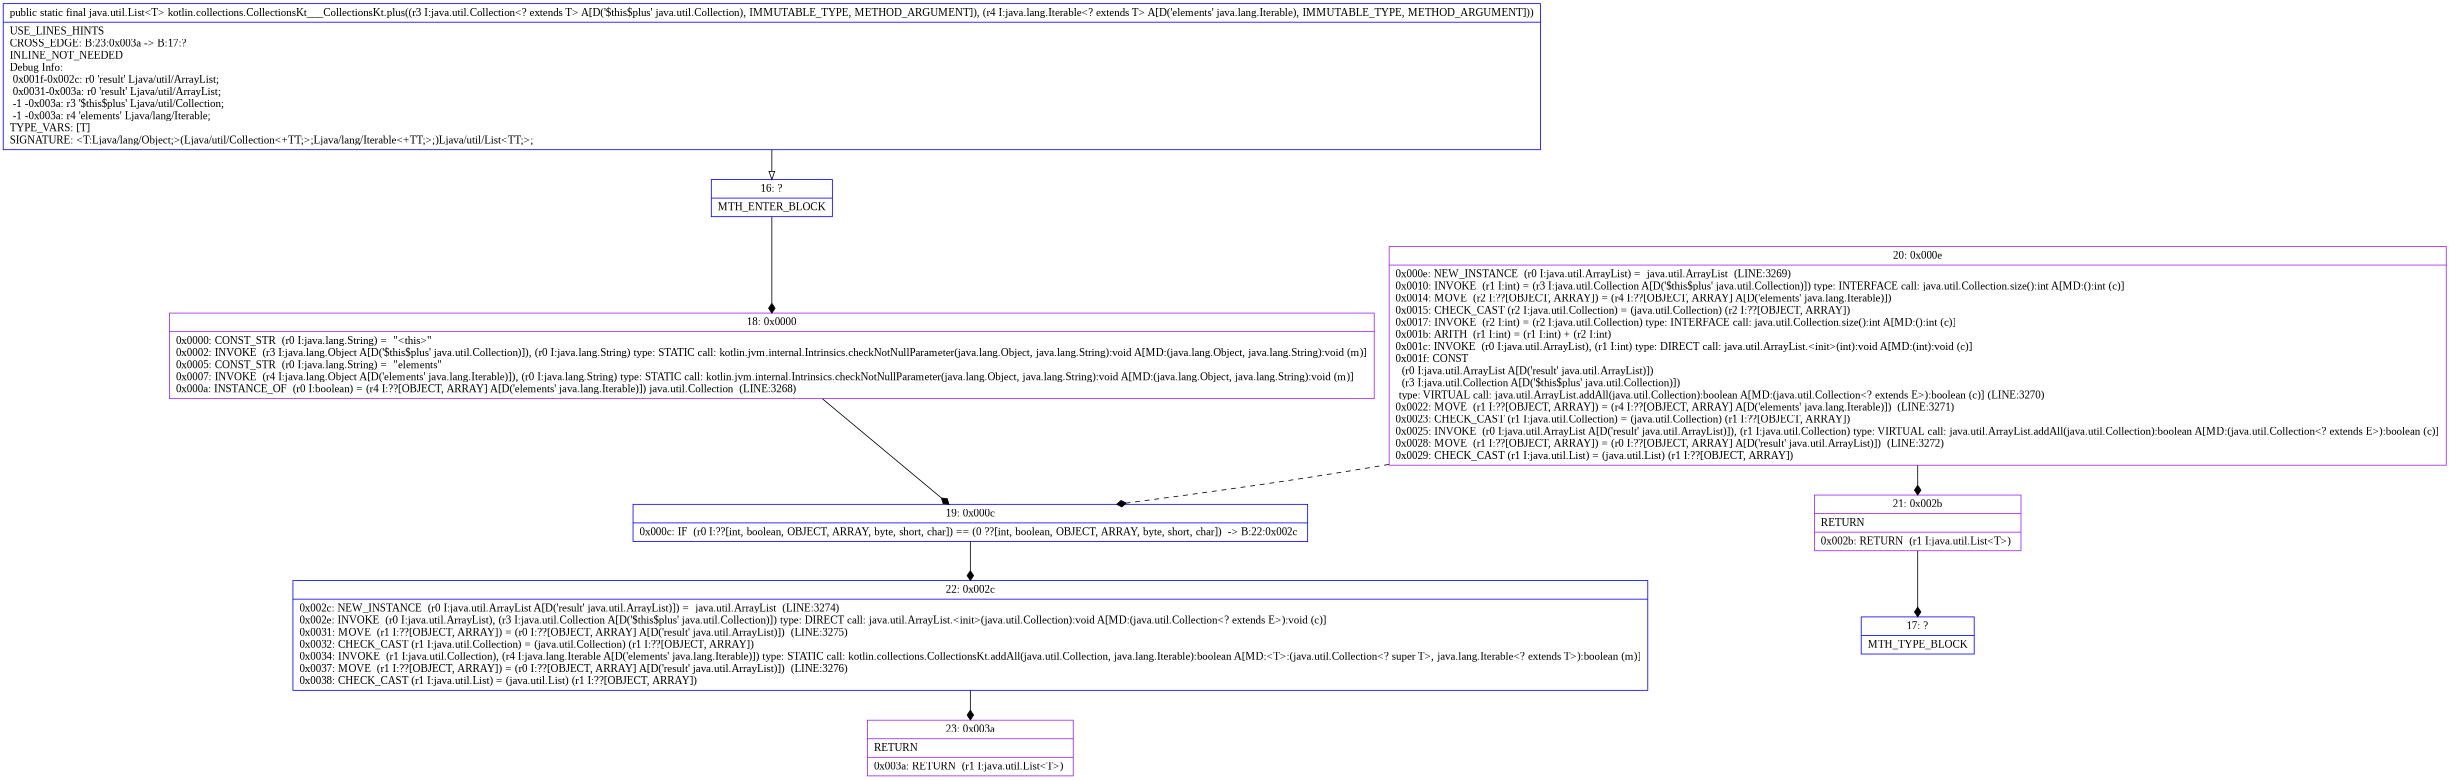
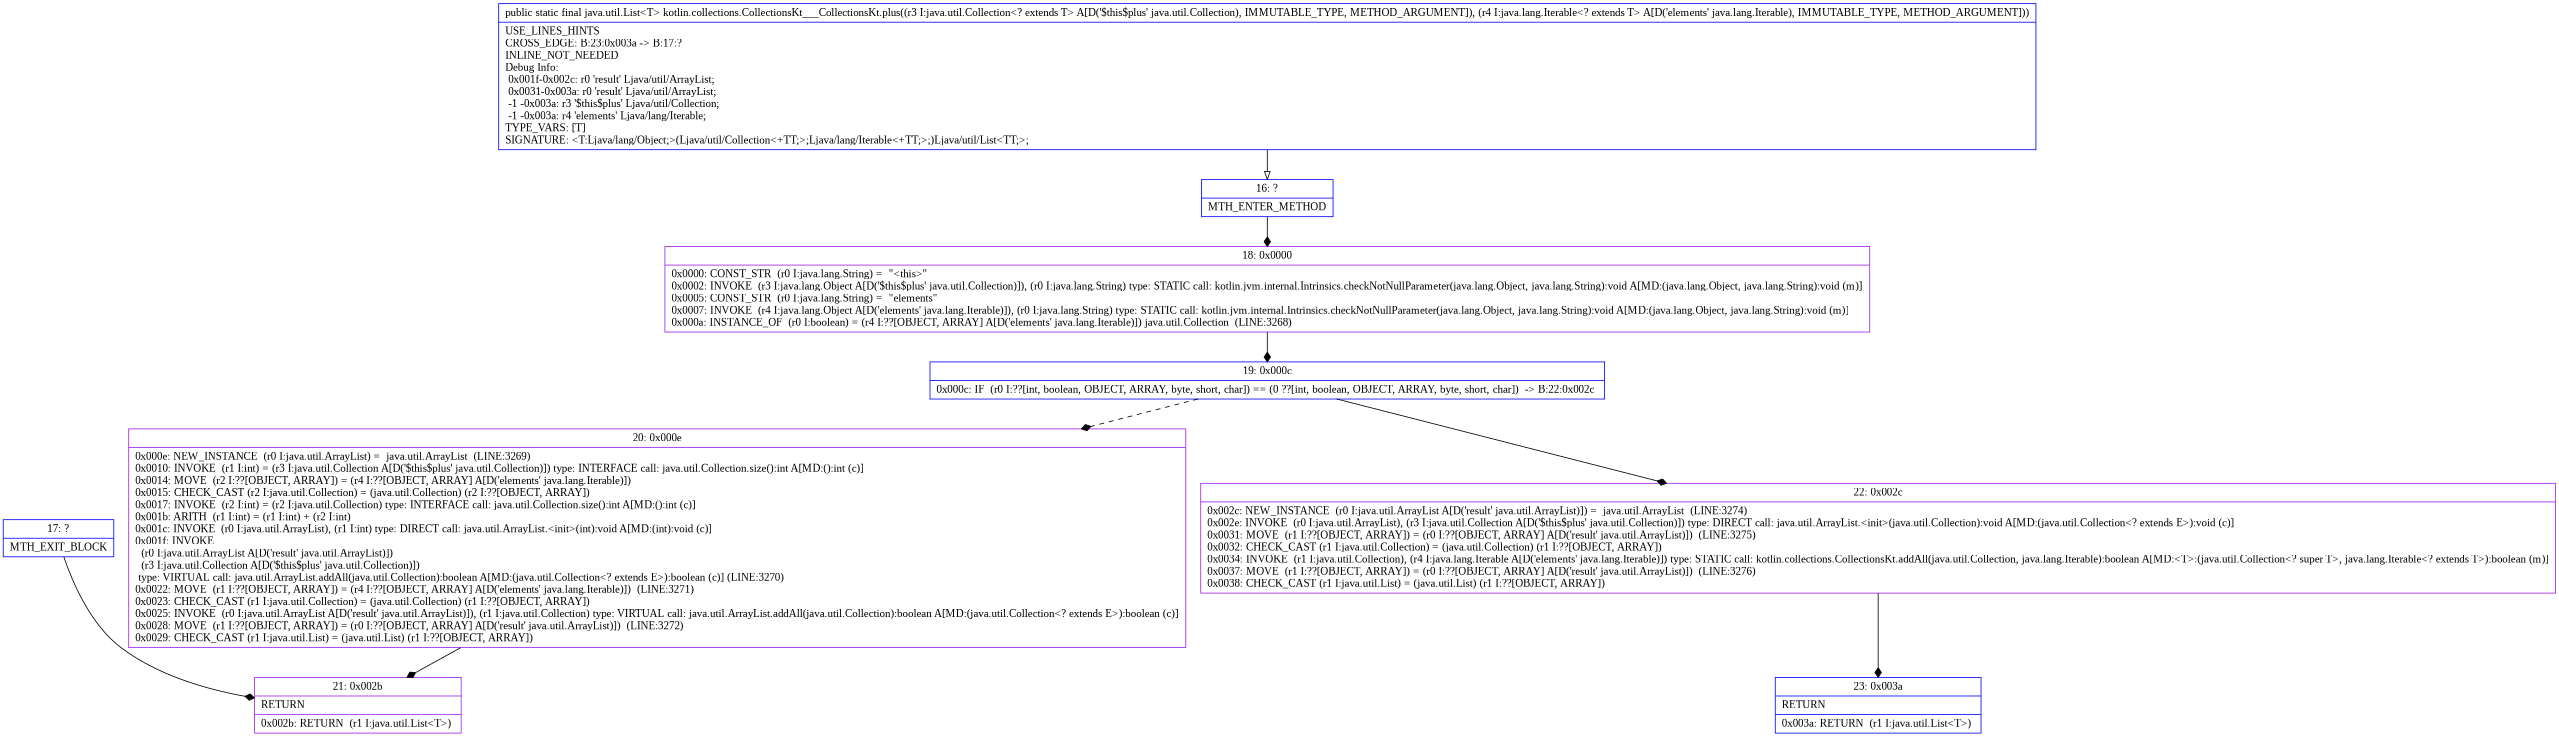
node "16: ?": text "MTH_ENTER_BLOCK" -> "MTH_ENTER_METHOD"
node "20: 0x000e": text "0x001f: CONST" -> "0x001f: INVOKE"
edge "20: 0x000e" -> "19: 0x000c": reversed
edge "21: 0x002b" -> "17: ?": reversed
node "22: 0x002c": color blue -> purple
node "17: ?": text "MTH_TYPE_BLOCK" -> "MTH_EXIT_BLOCK"
node "23: 0x003a": color purple -> blue
